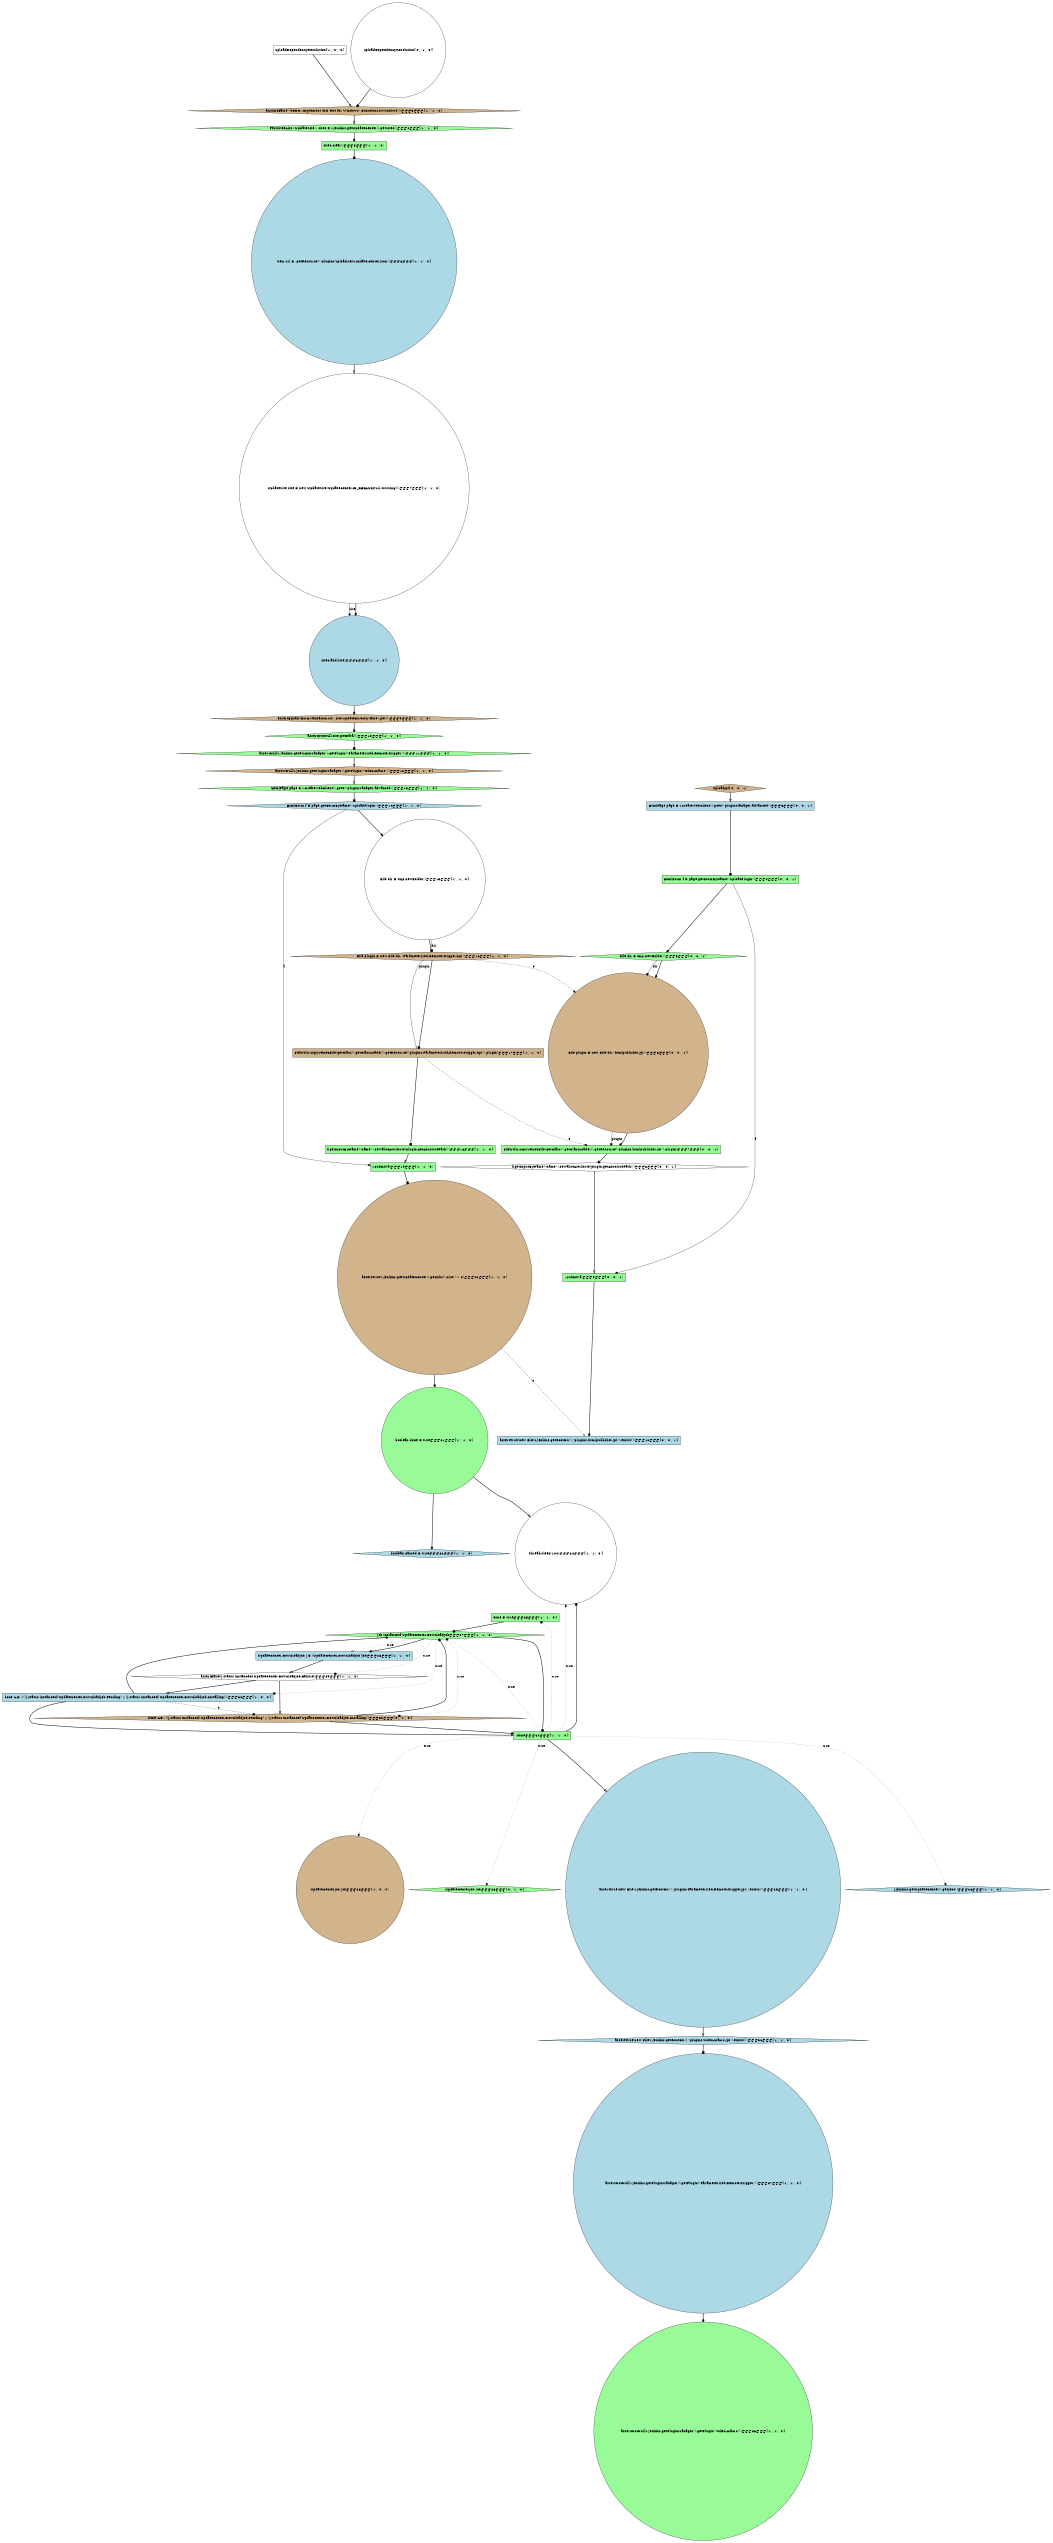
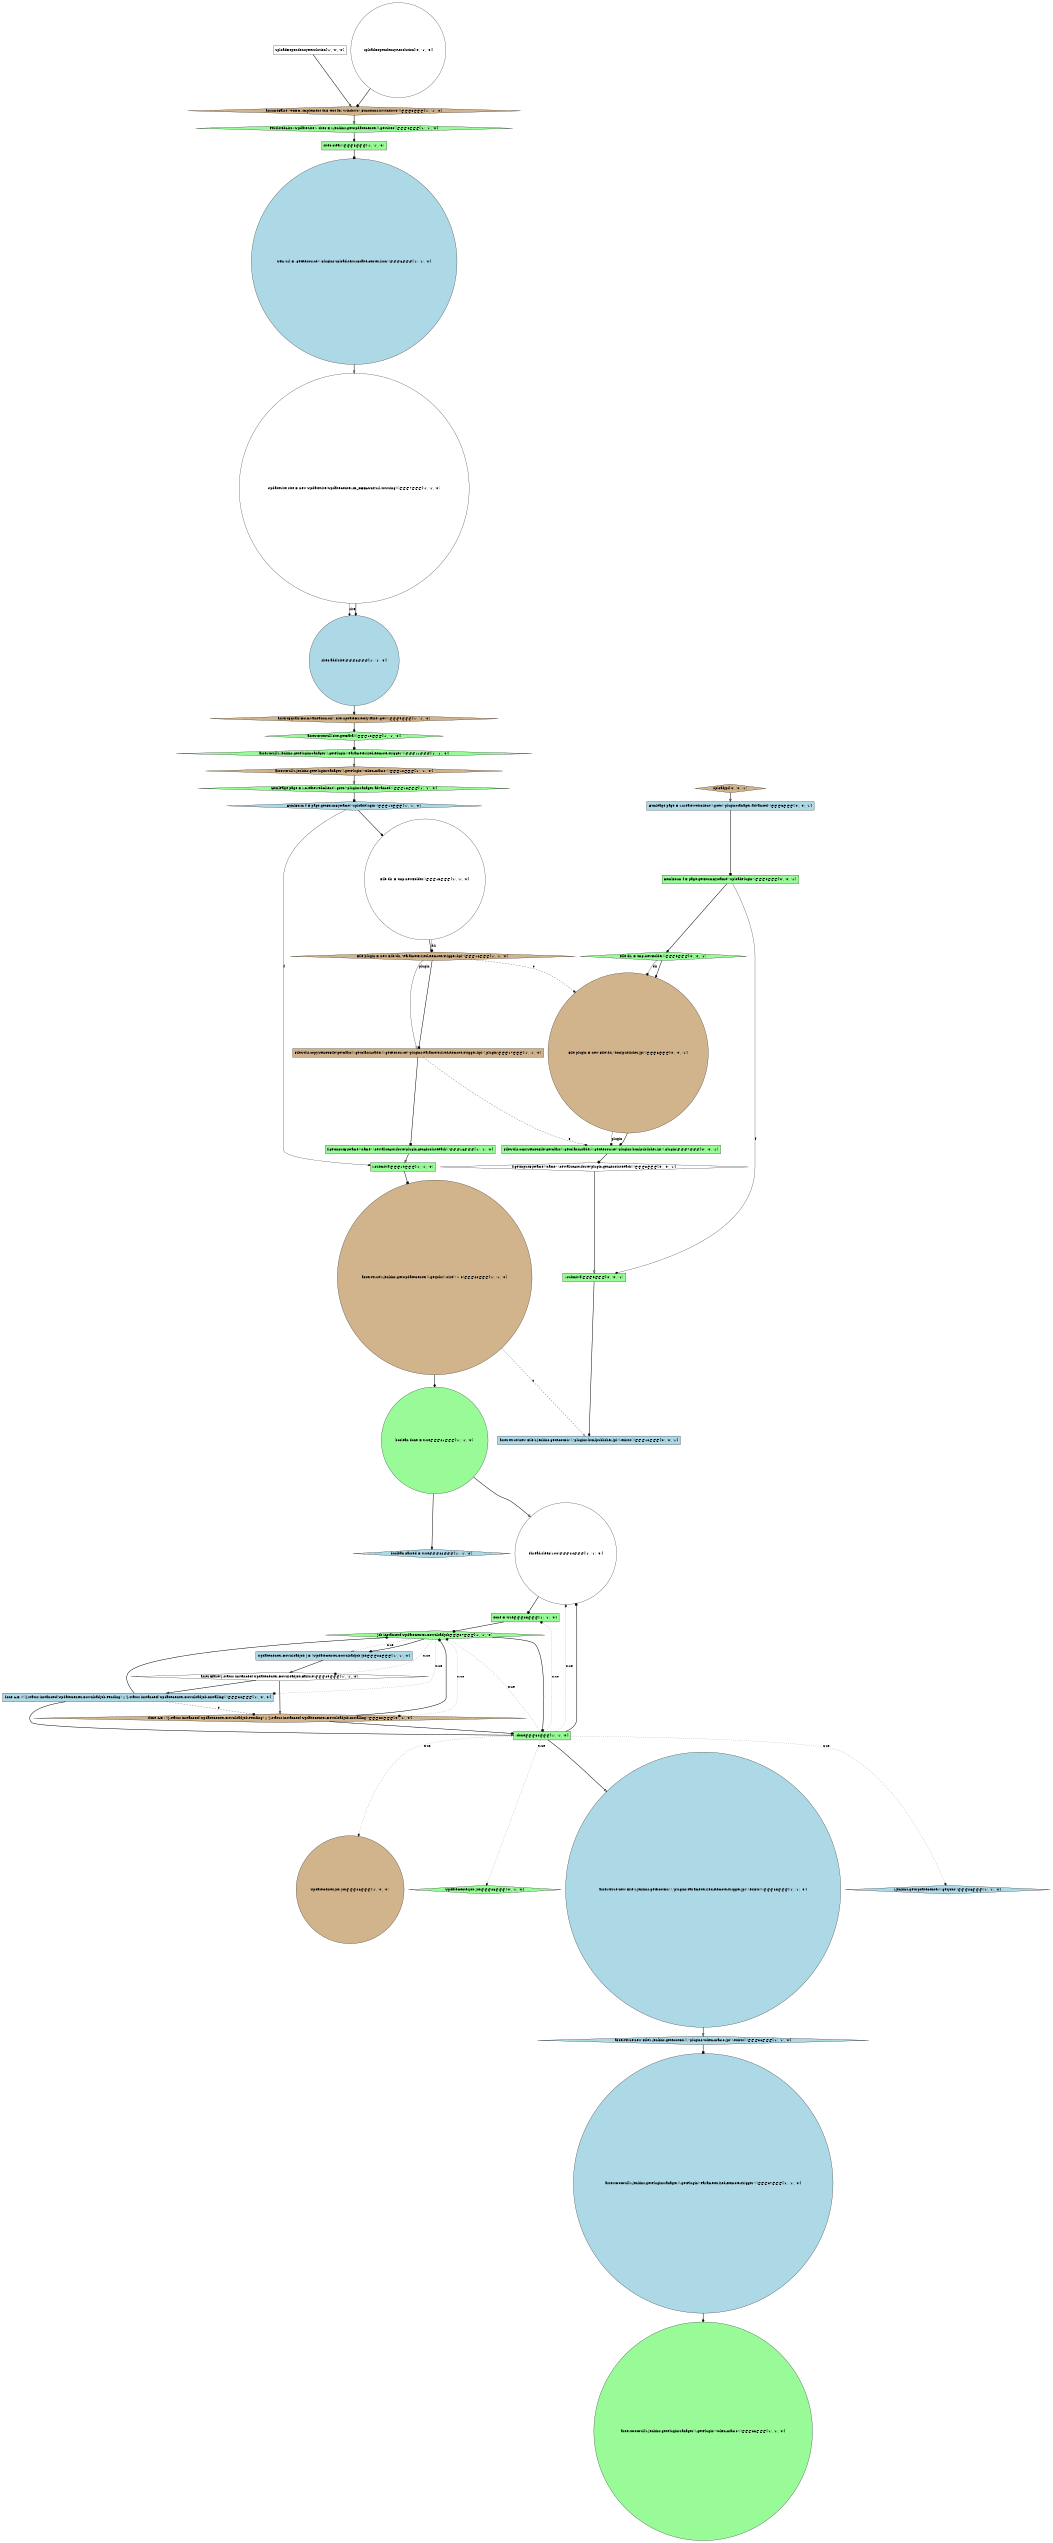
edge "Thread.sleep(100)@@@24@@@['1', '1', '0']" -> "done = true@@@25@@@['1', '1', '0']": added
